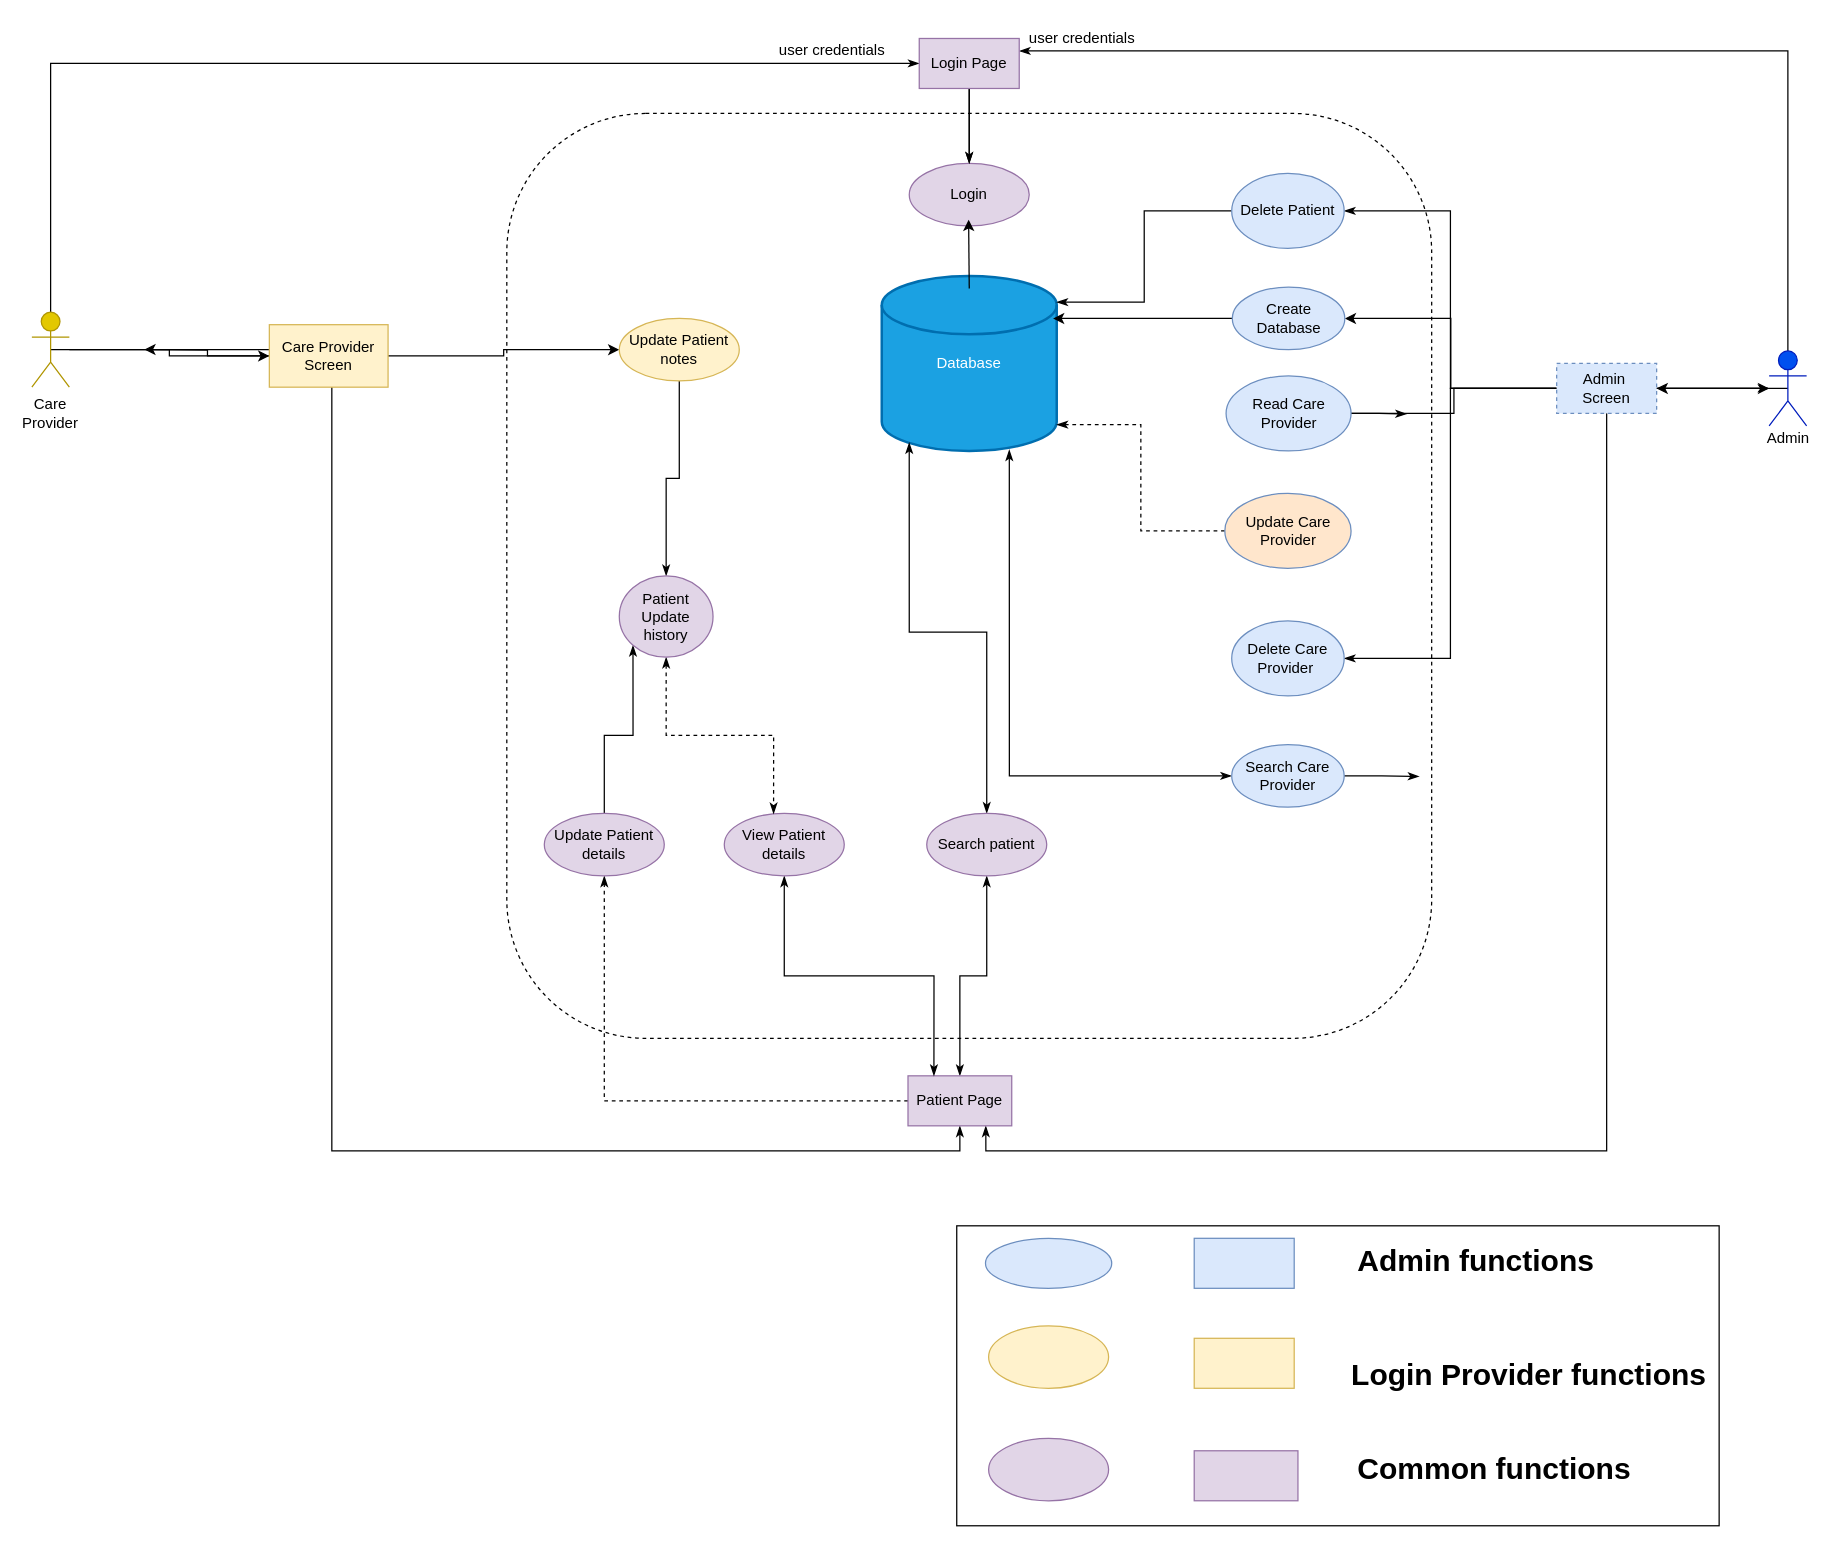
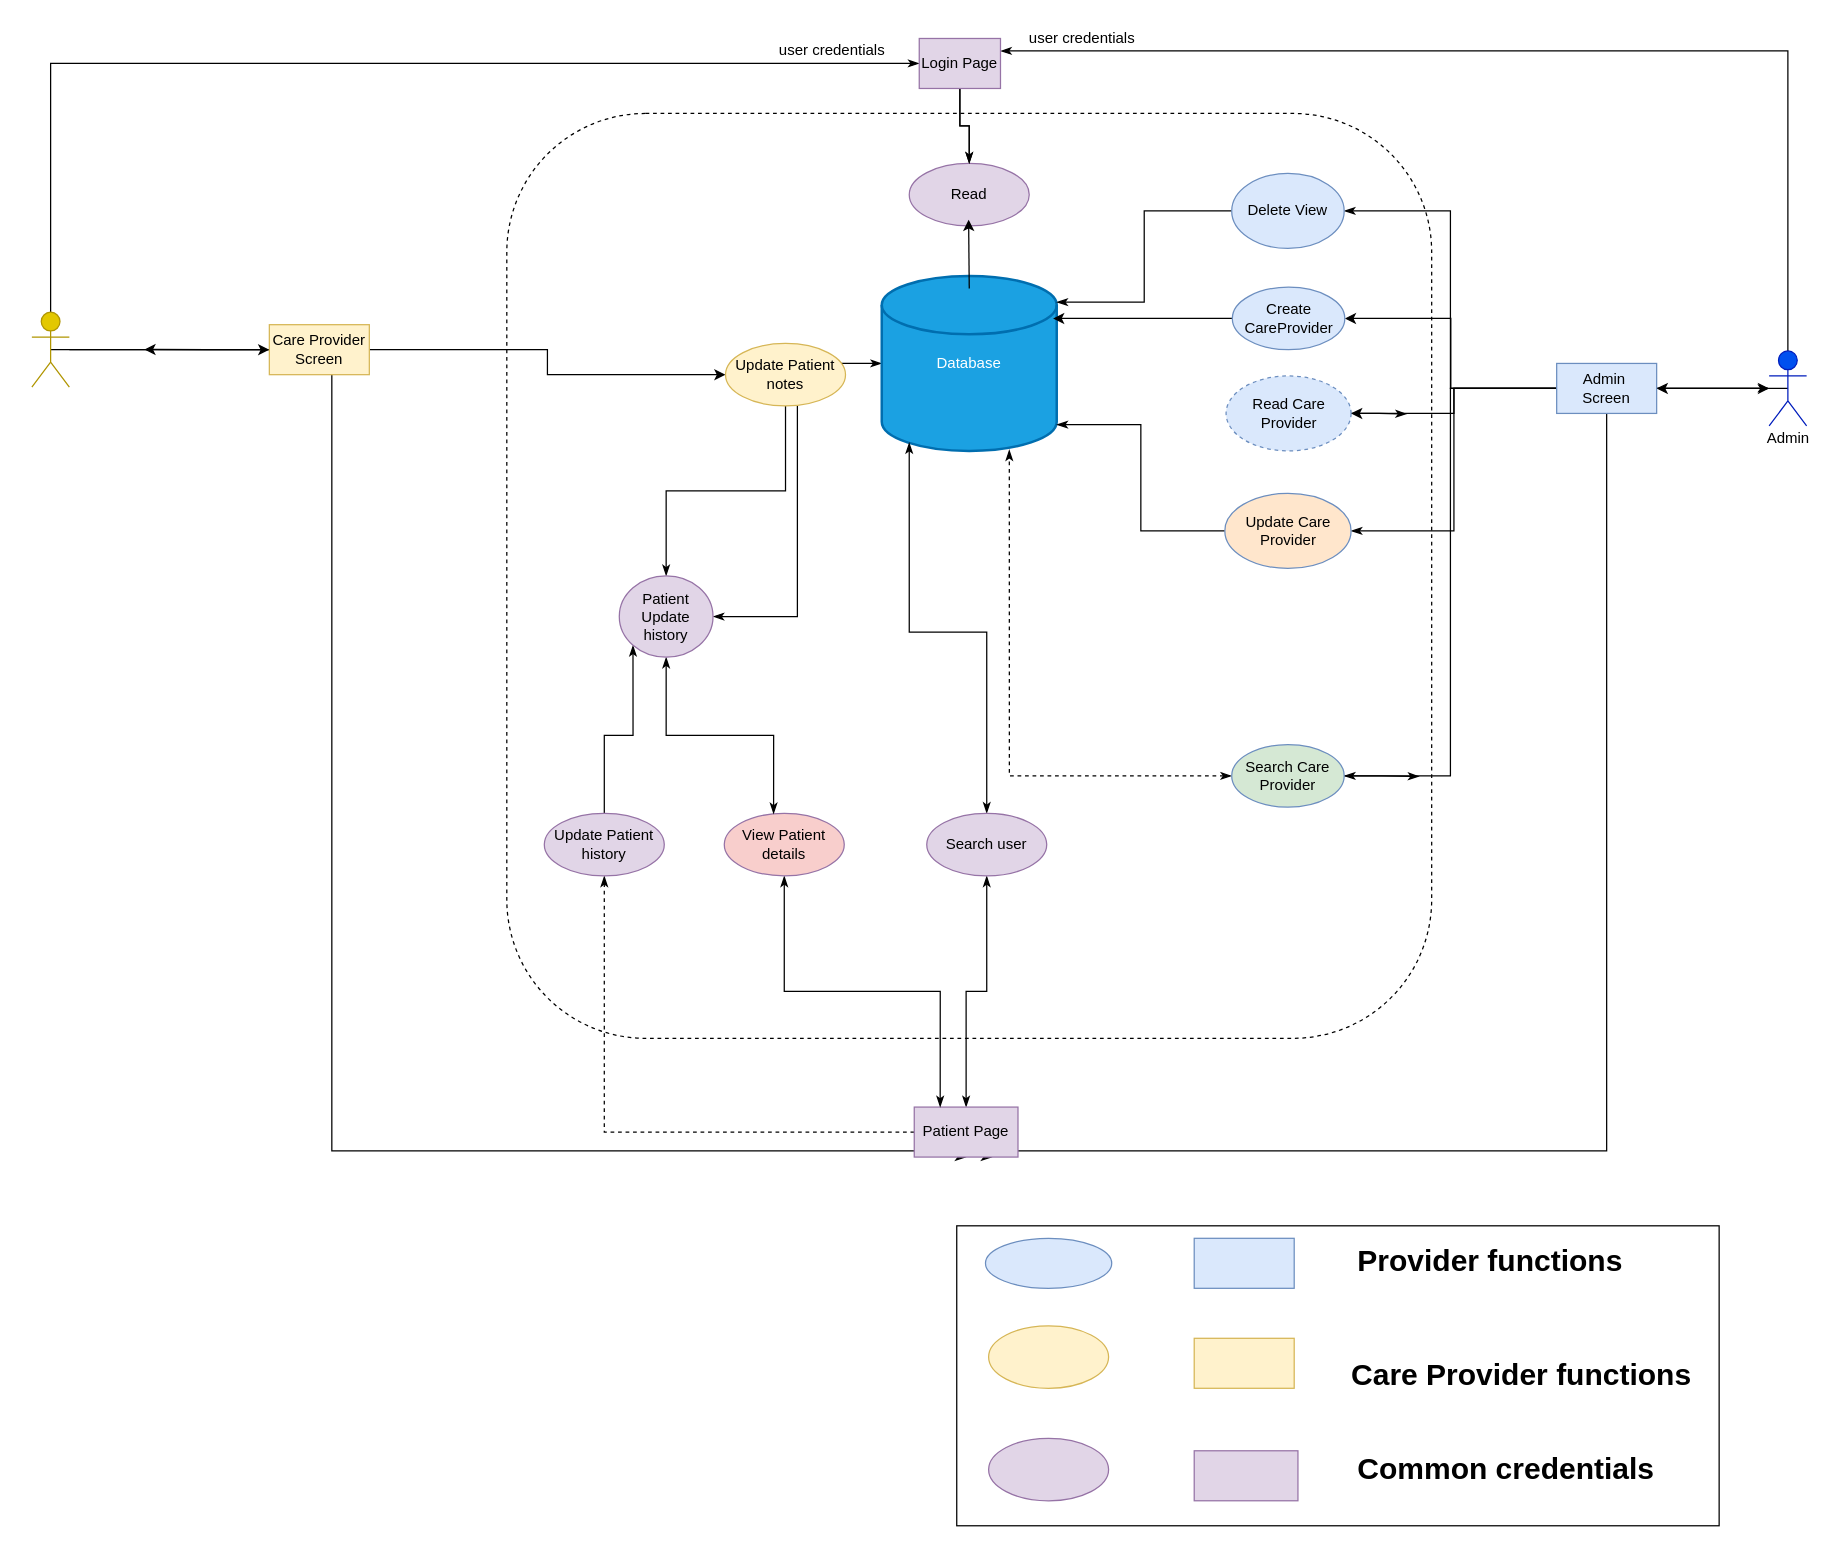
node "Login Page": size 100x50 -> 81x50
node "Login": label "Login" -> "Read"
node "Delete Patient": label "Delete Patient" -> "Delete View"
node "Create Database": label "Create Database" -> "Create CareProvider"
node "Update Patient notes": moved (679, 349) -> (786, 374)
node "Care Provider Screen": size 119x63 -> 100x50
edge "Admin Screen" -- "Read Care Provider": arrowhead none -> classic
node "Admin Screen": style dashed -> solid
node "Care Provider": removed
node "Read Care Provider": style solid -> dashed
edge "Update Care Provider" -> "Database": style dashed -> solid
edge "Admin Screen" -> "Update Care Provider": added
edge "Database" -- "Patient Update history": added
node "Delete Care Provider": removed
edge "Admin Screen" -> "Delete Care Provider": removed
edge "Database" -- "Search Care Provider": style solid -> dashed
edge "Patient Update history" -- "View Patient details": style dashed -> solid
edge "Admin Screen" -> "Search Care Provider": added
node "Search Care Provider": fillcolor #dae8fc -> #d5e8d4
node "Update Patient details": label "Update Patient details" -> "Update Patient history"
node "View Patient details": fillcolor #e1d5e7 -> #f8cecc
node "Search patient": label "Search patient" -> "Search user"
node "Patient Page": moved (960, 1101) -> (966, 1132)
node "Admin functions": label "Admin functions" -> "Provider functions"
node "Login Provider functions": label "Login Provider functions" -> "Care Provider functions"
node "Common functions": label "Common functions" -> "Common credentials"
